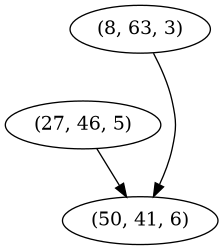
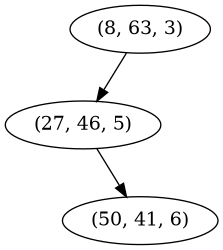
edge "(8, 63, 3)" -> "(50, 41, 6)": now "(8, 63, 3)" -> "(27, 46, 5)"
